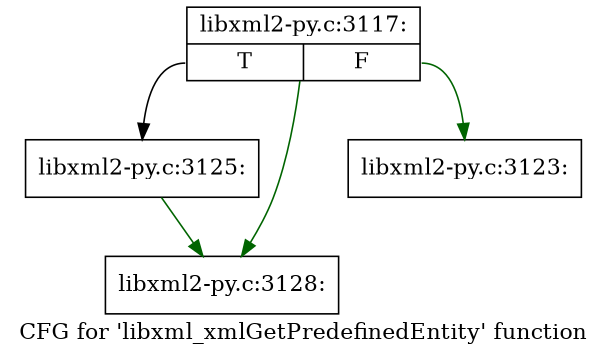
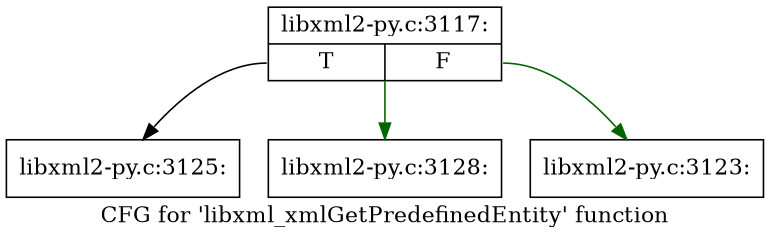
edge "libxml2-py.c:3125:" -> "libxml2-py.c:3128:": removed
